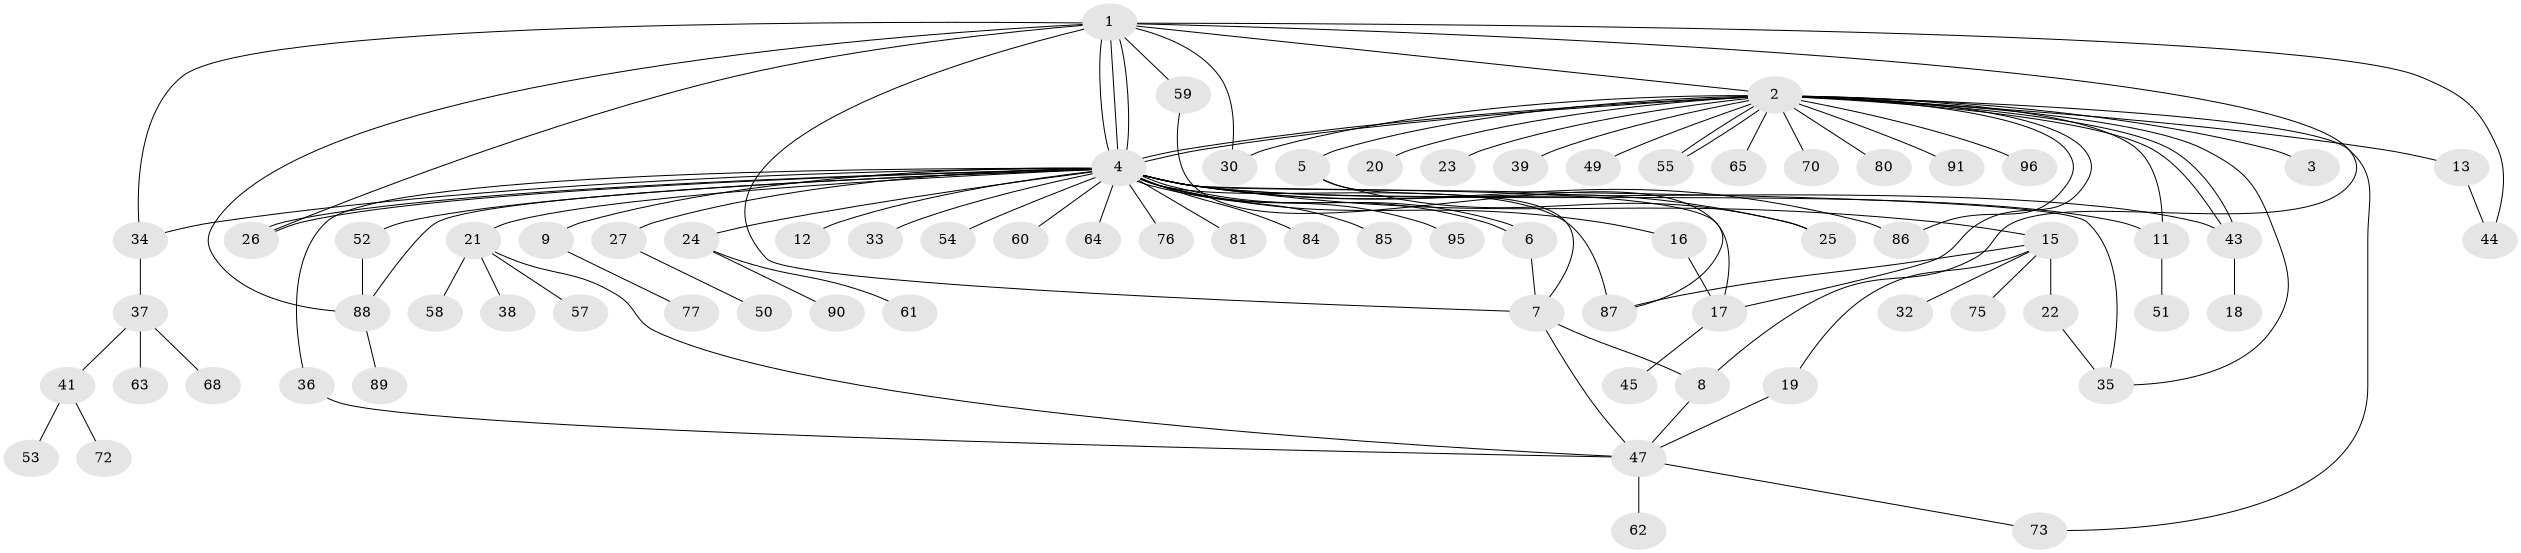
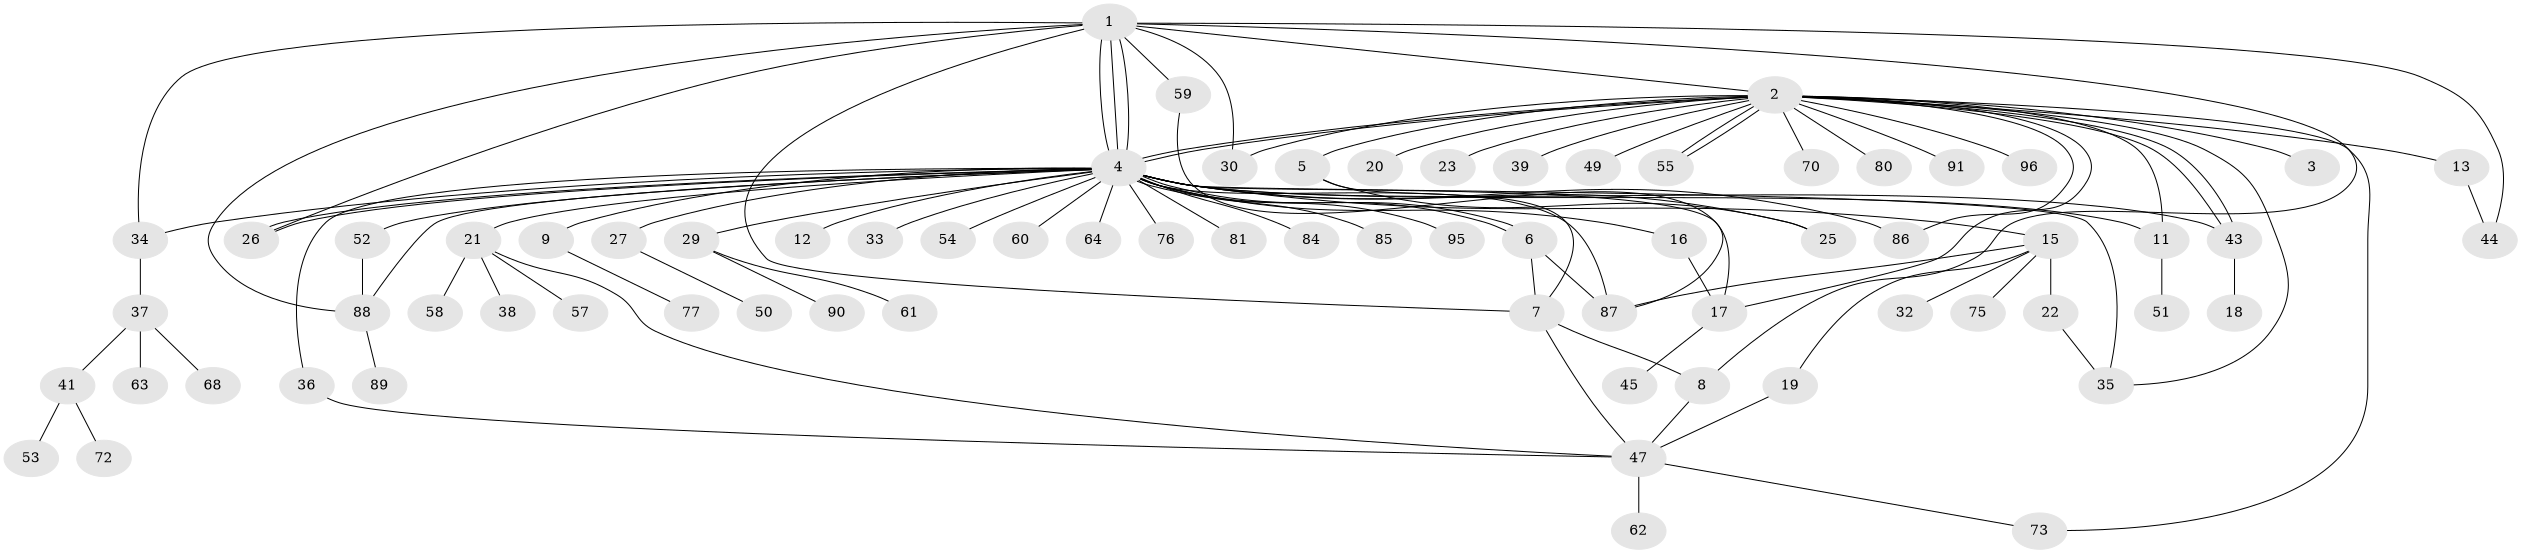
node "65": removed
node "24": label "24" -> "29"
edge "6" -- "87": added
